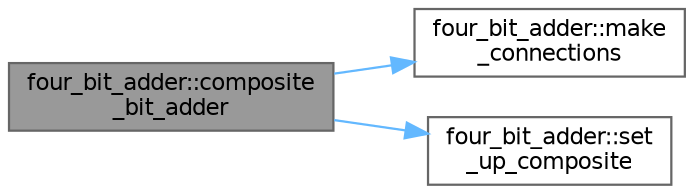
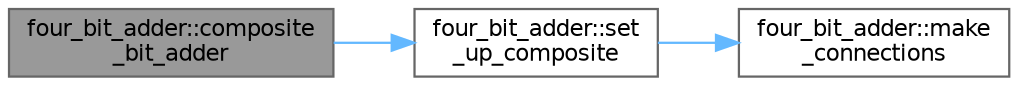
edge "four_bit_adder::composite _bit_adder" -> "four_bit_adder::make _connections": now "four_bit_adder::set _up_composite" -> "four_bit_adder::make _connections"
